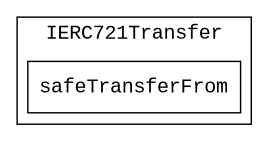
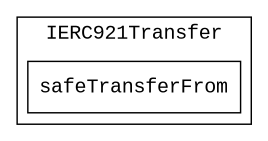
cluster "IERC721Transfer": label "IERC721Transfer" -> "IERC921Transfer"
